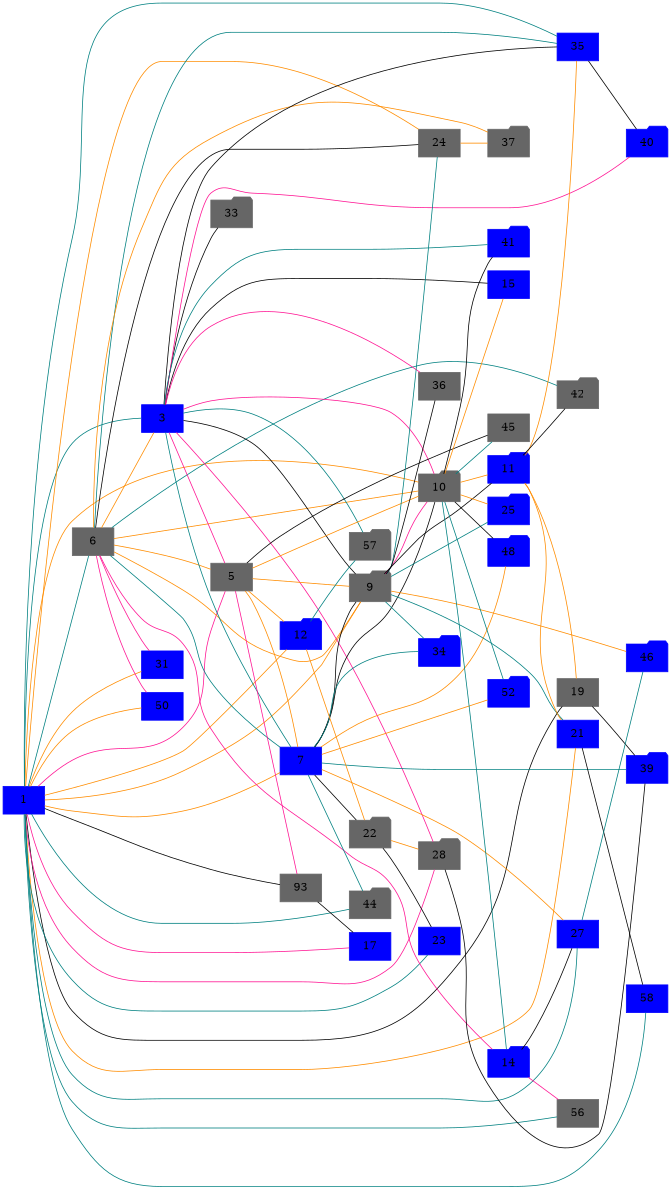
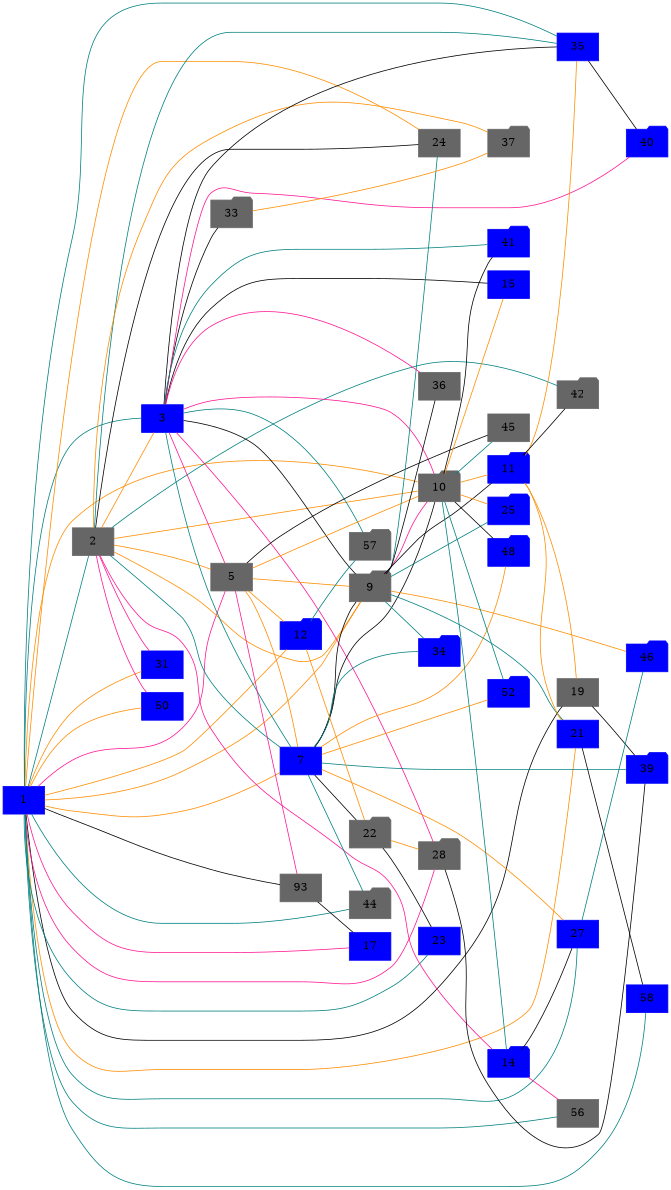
edge "24" -- "37": now "33" -- "37"
node "6": label "6" -> "2"
